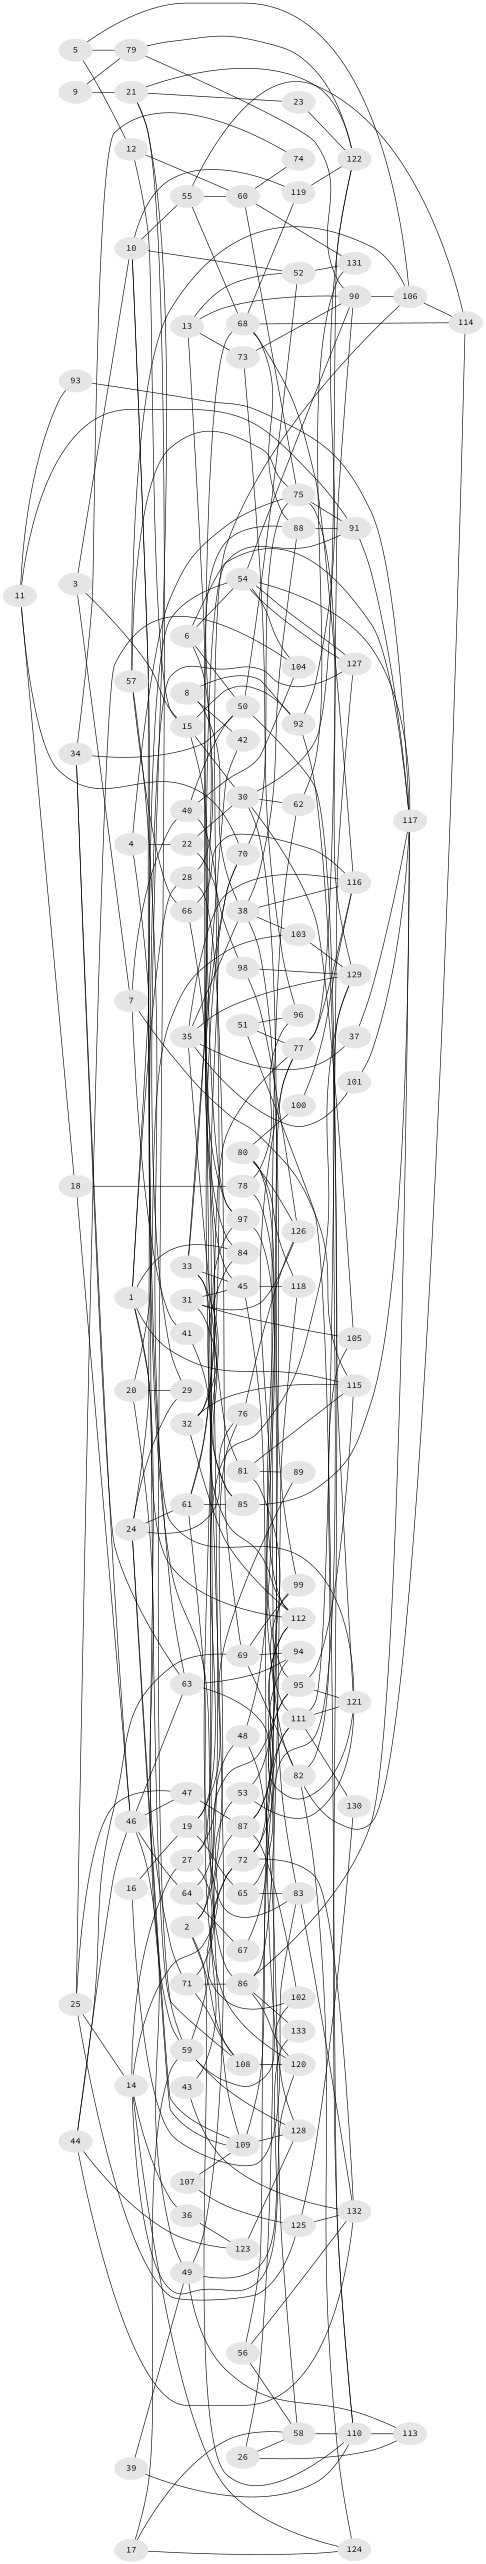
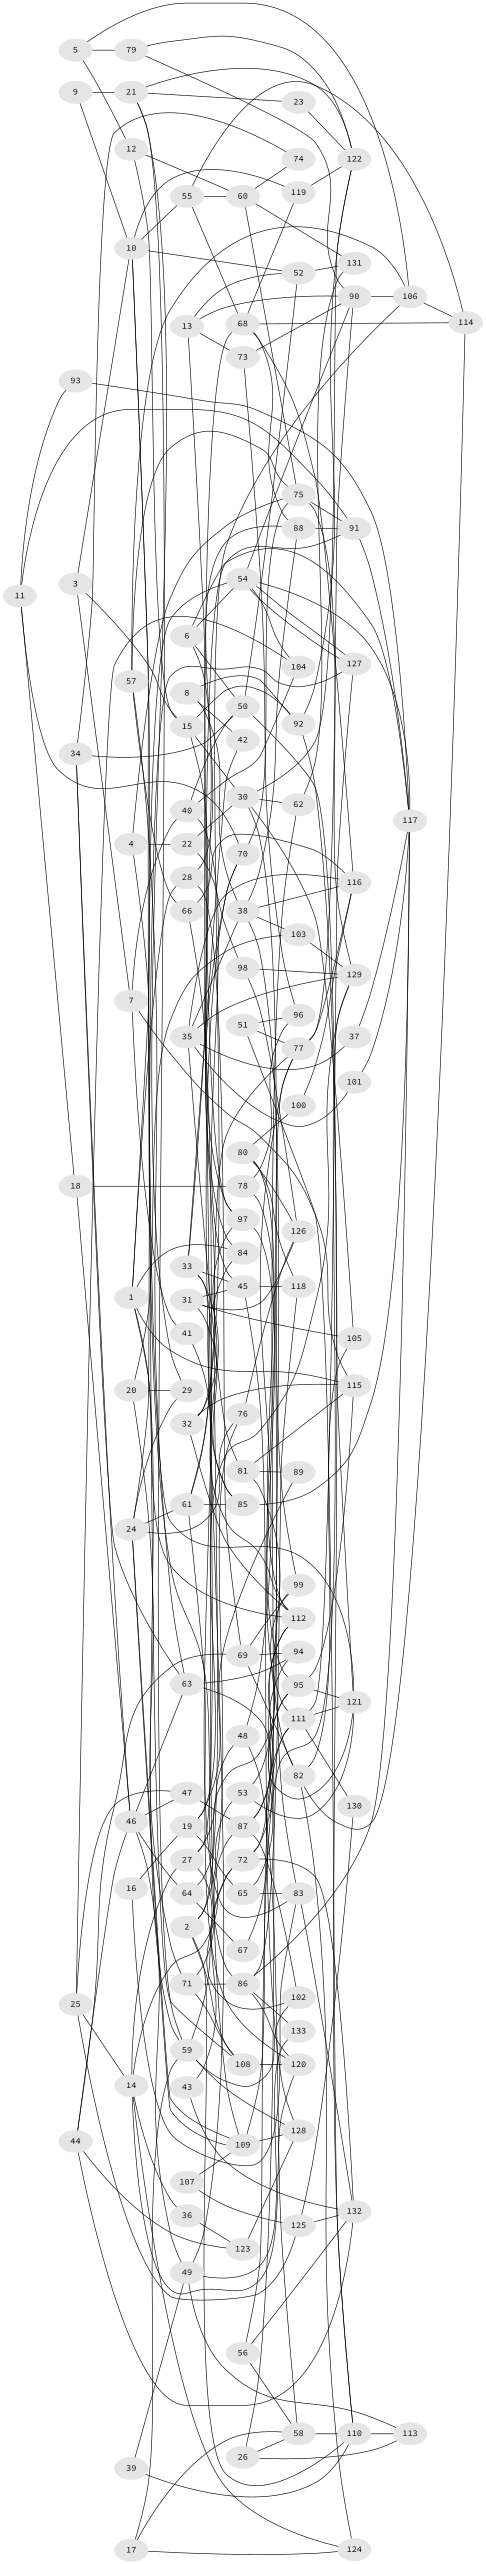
edge "79" -- "9": now "10" -- "9"
